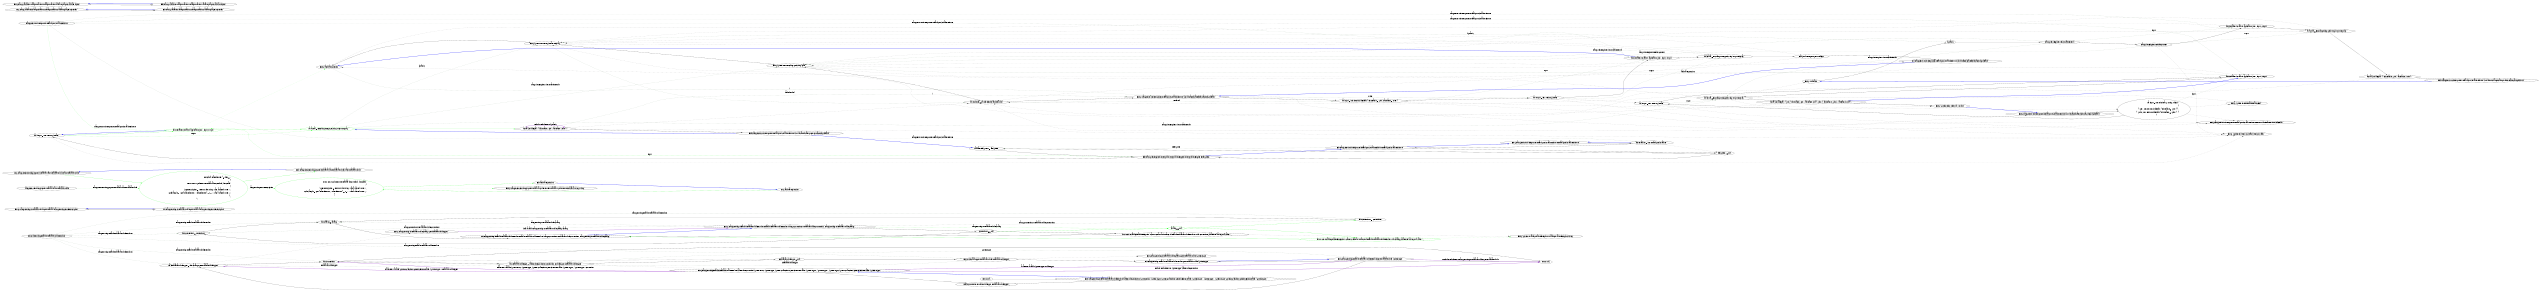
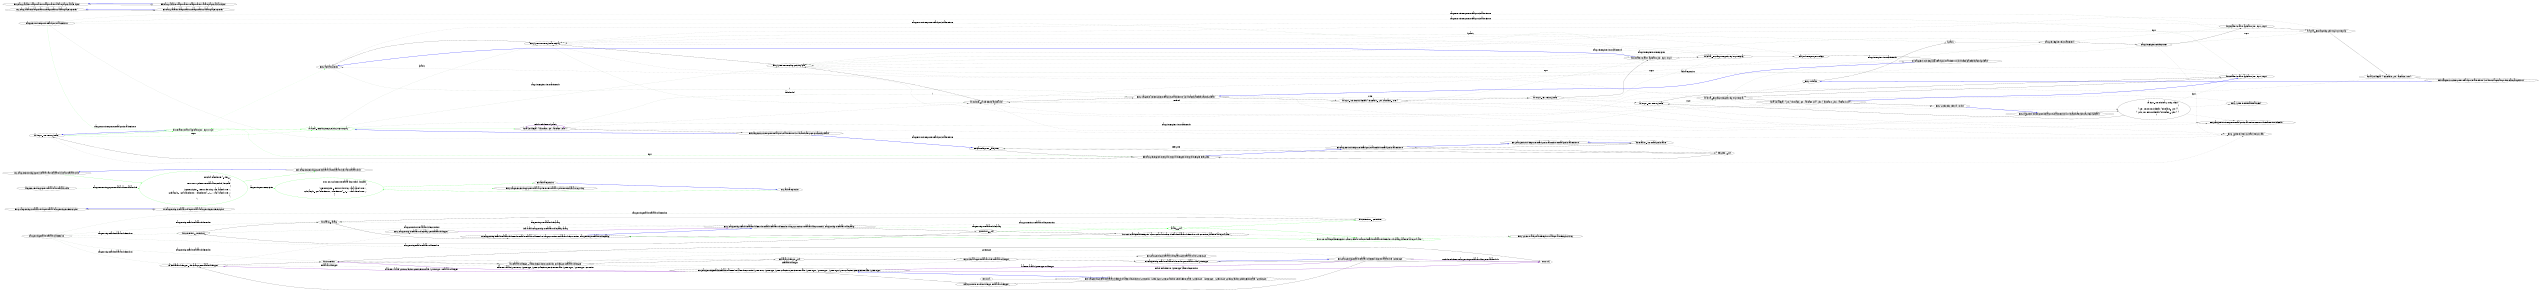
edge "Nancy.ViewEngines.IRenderContext" -> "Entry System.Text.Encoding.GetString(byte[])": label "Nancy.ViewEngines.IRenderContext" -> "Nancy.ViewEngines.RouteDescription"
node "Validate.FileSystem = fileSystem": label "Validate.FileSystem = fileSystem" -> "Template.FileSystem = fileSystem"
node "Describe.Routing.DefaultMetadataModuleResolver": label "Describe.Routing.DefaultMetadataModuleResolver" -> "Nancy.Routing.DefaultMetadataModuleResolver"
